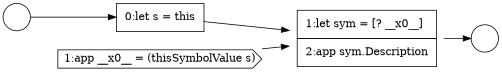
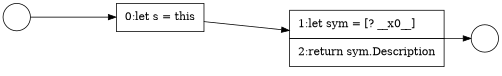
node "1:let sym = [? __x0__]": text "2:app sym.Description" -> "2:return sym.Description"
node "1:app __x0__ = (thisSymbolValue s)": removed
